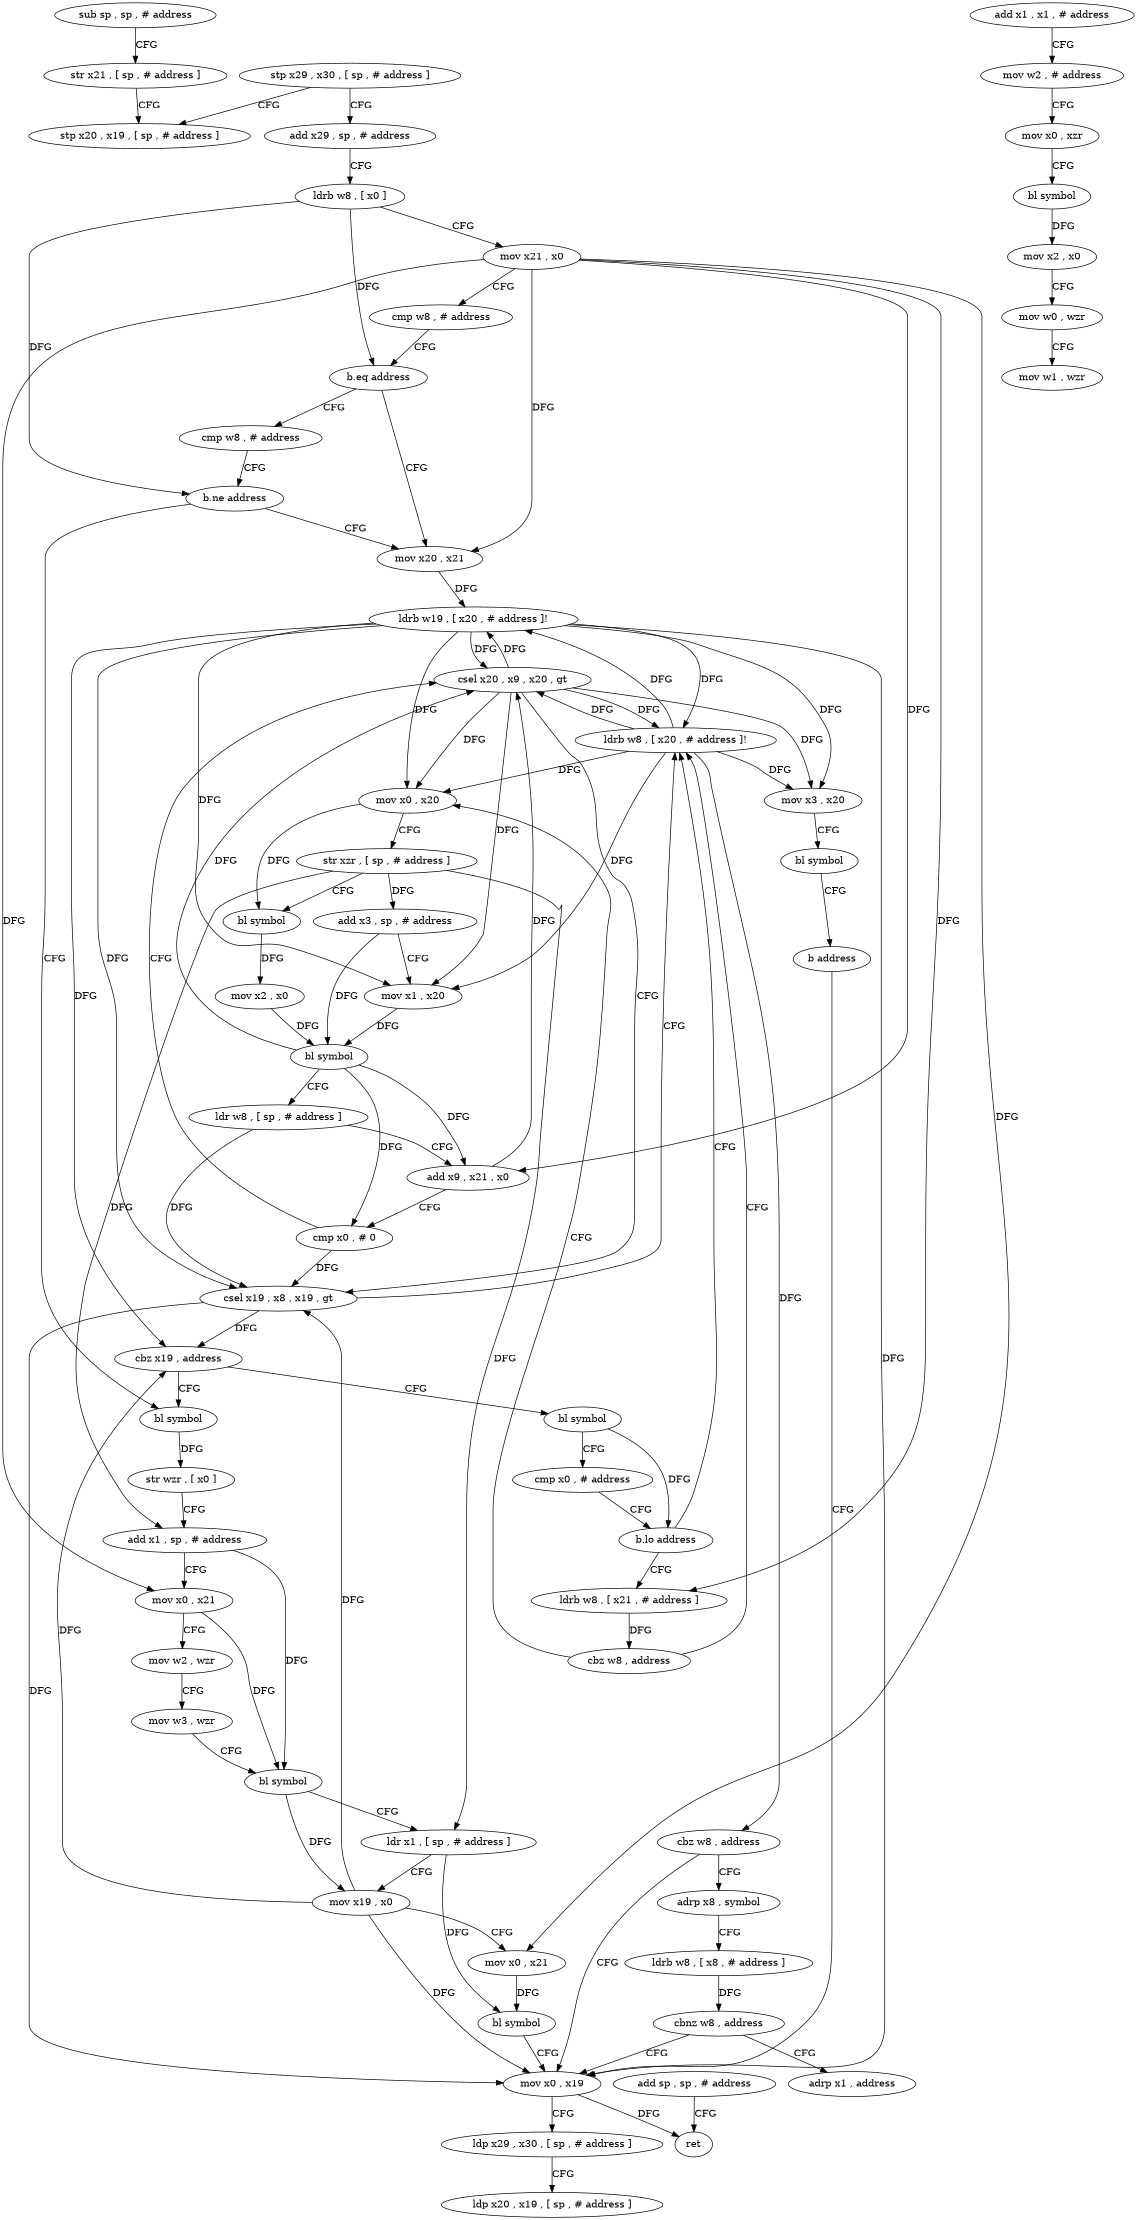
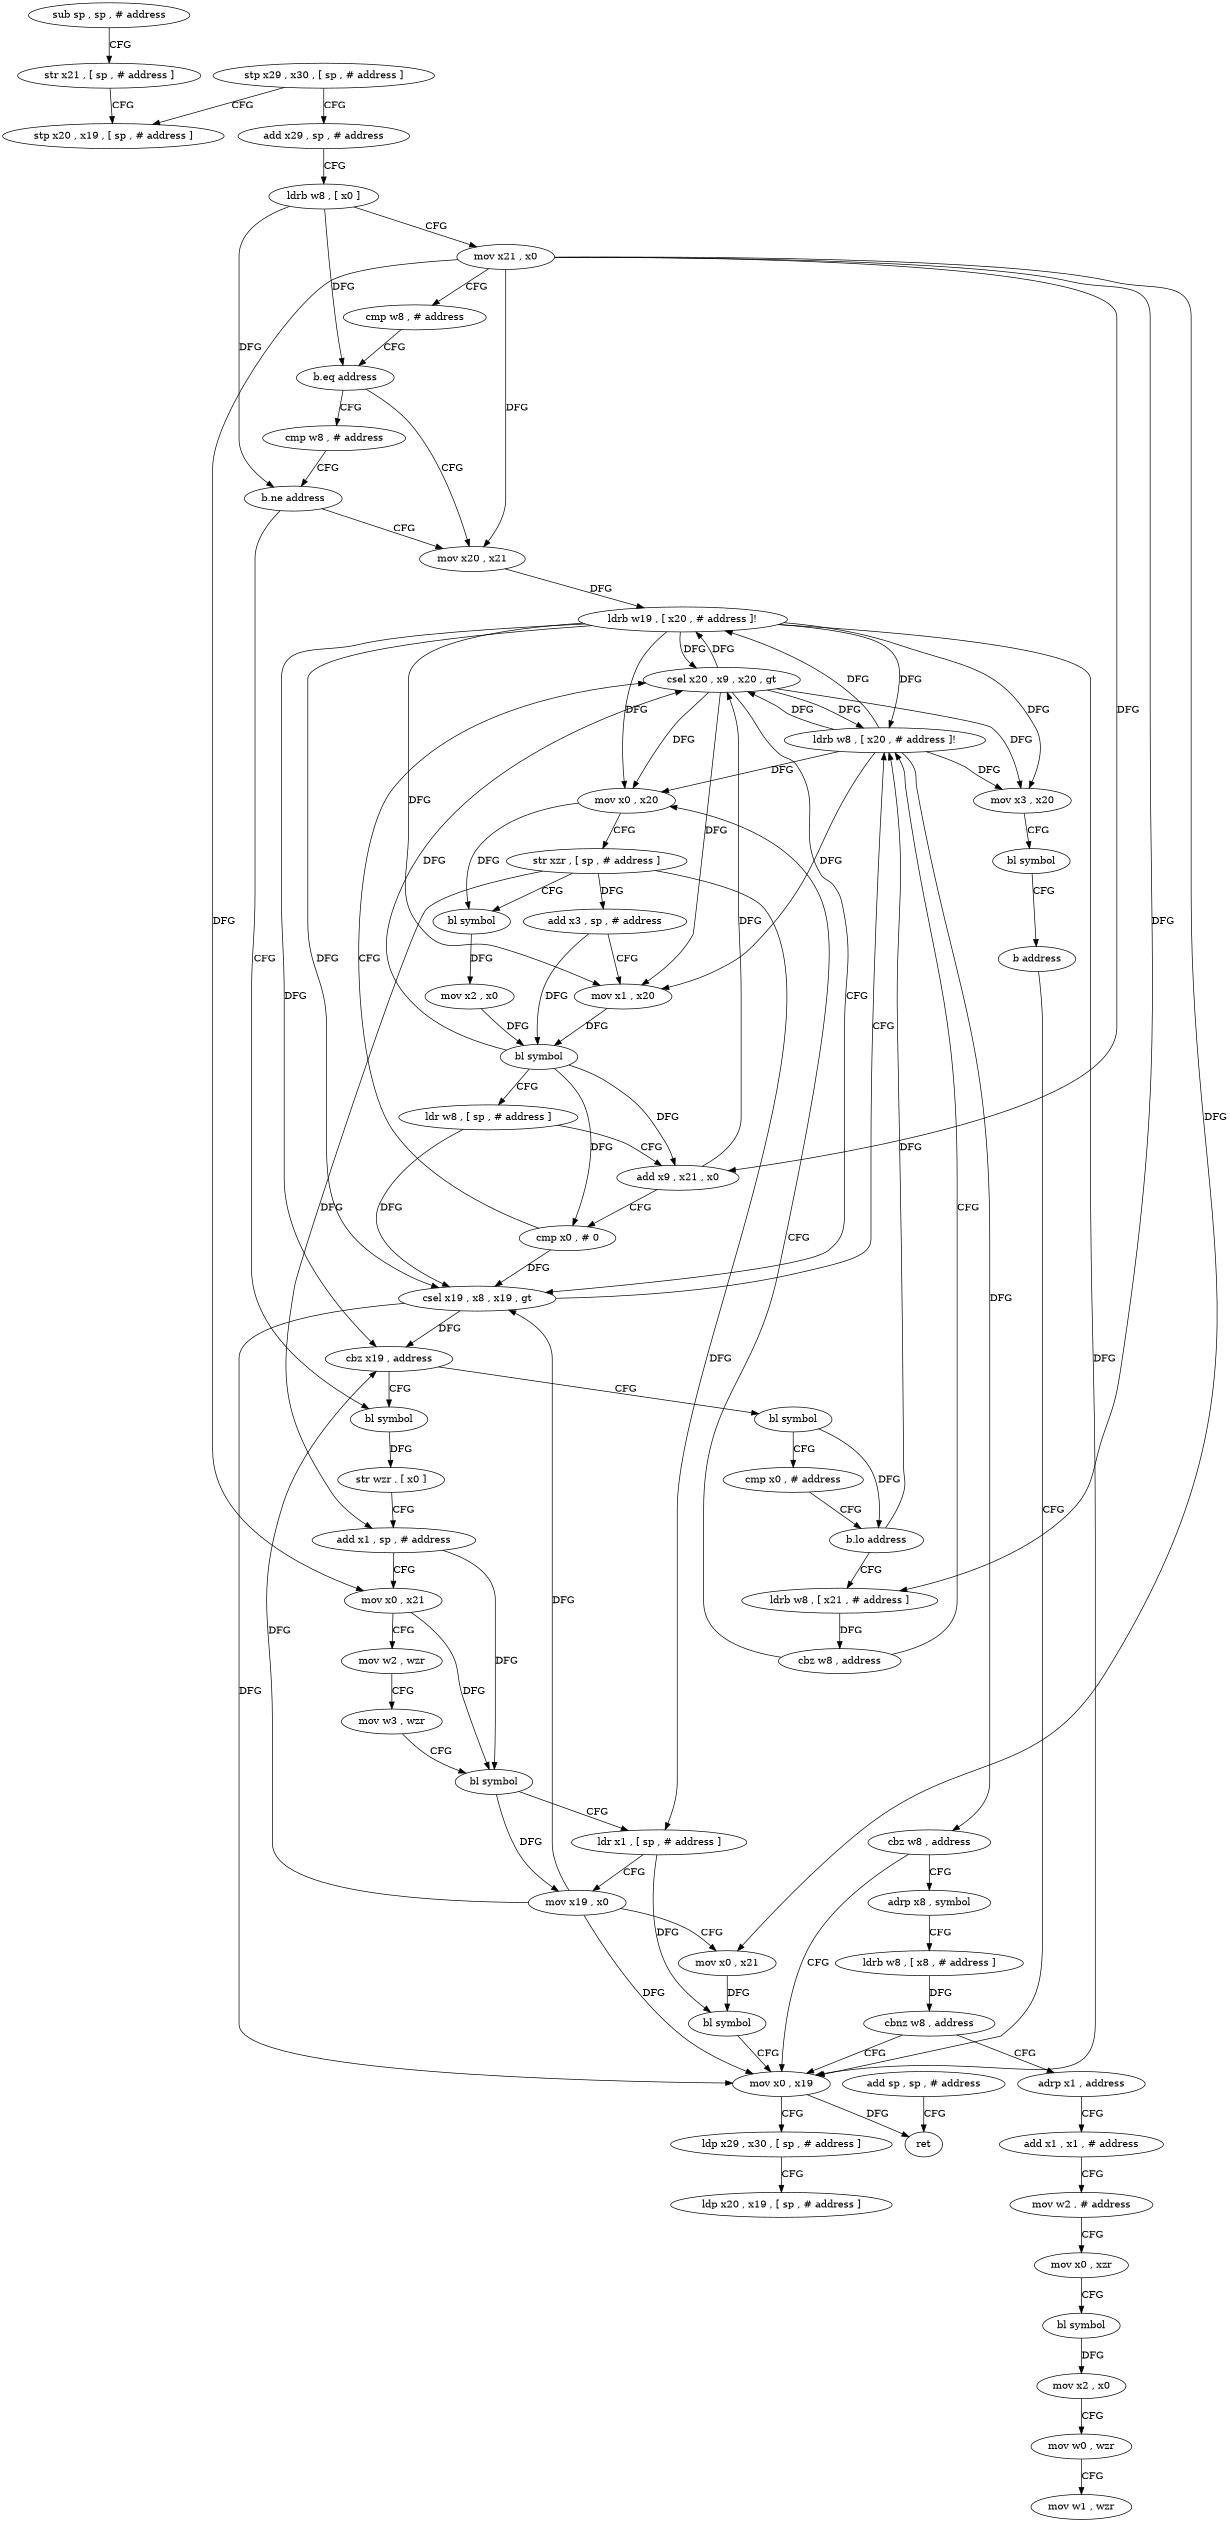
edge "b.lo address" -> "ldrb w8 , [ x20 , # address ]!": label "CFG" -> "DFG"
edge "adrp x1 , address" -> "add x1 , x1 , # address": added, label "CFG"
